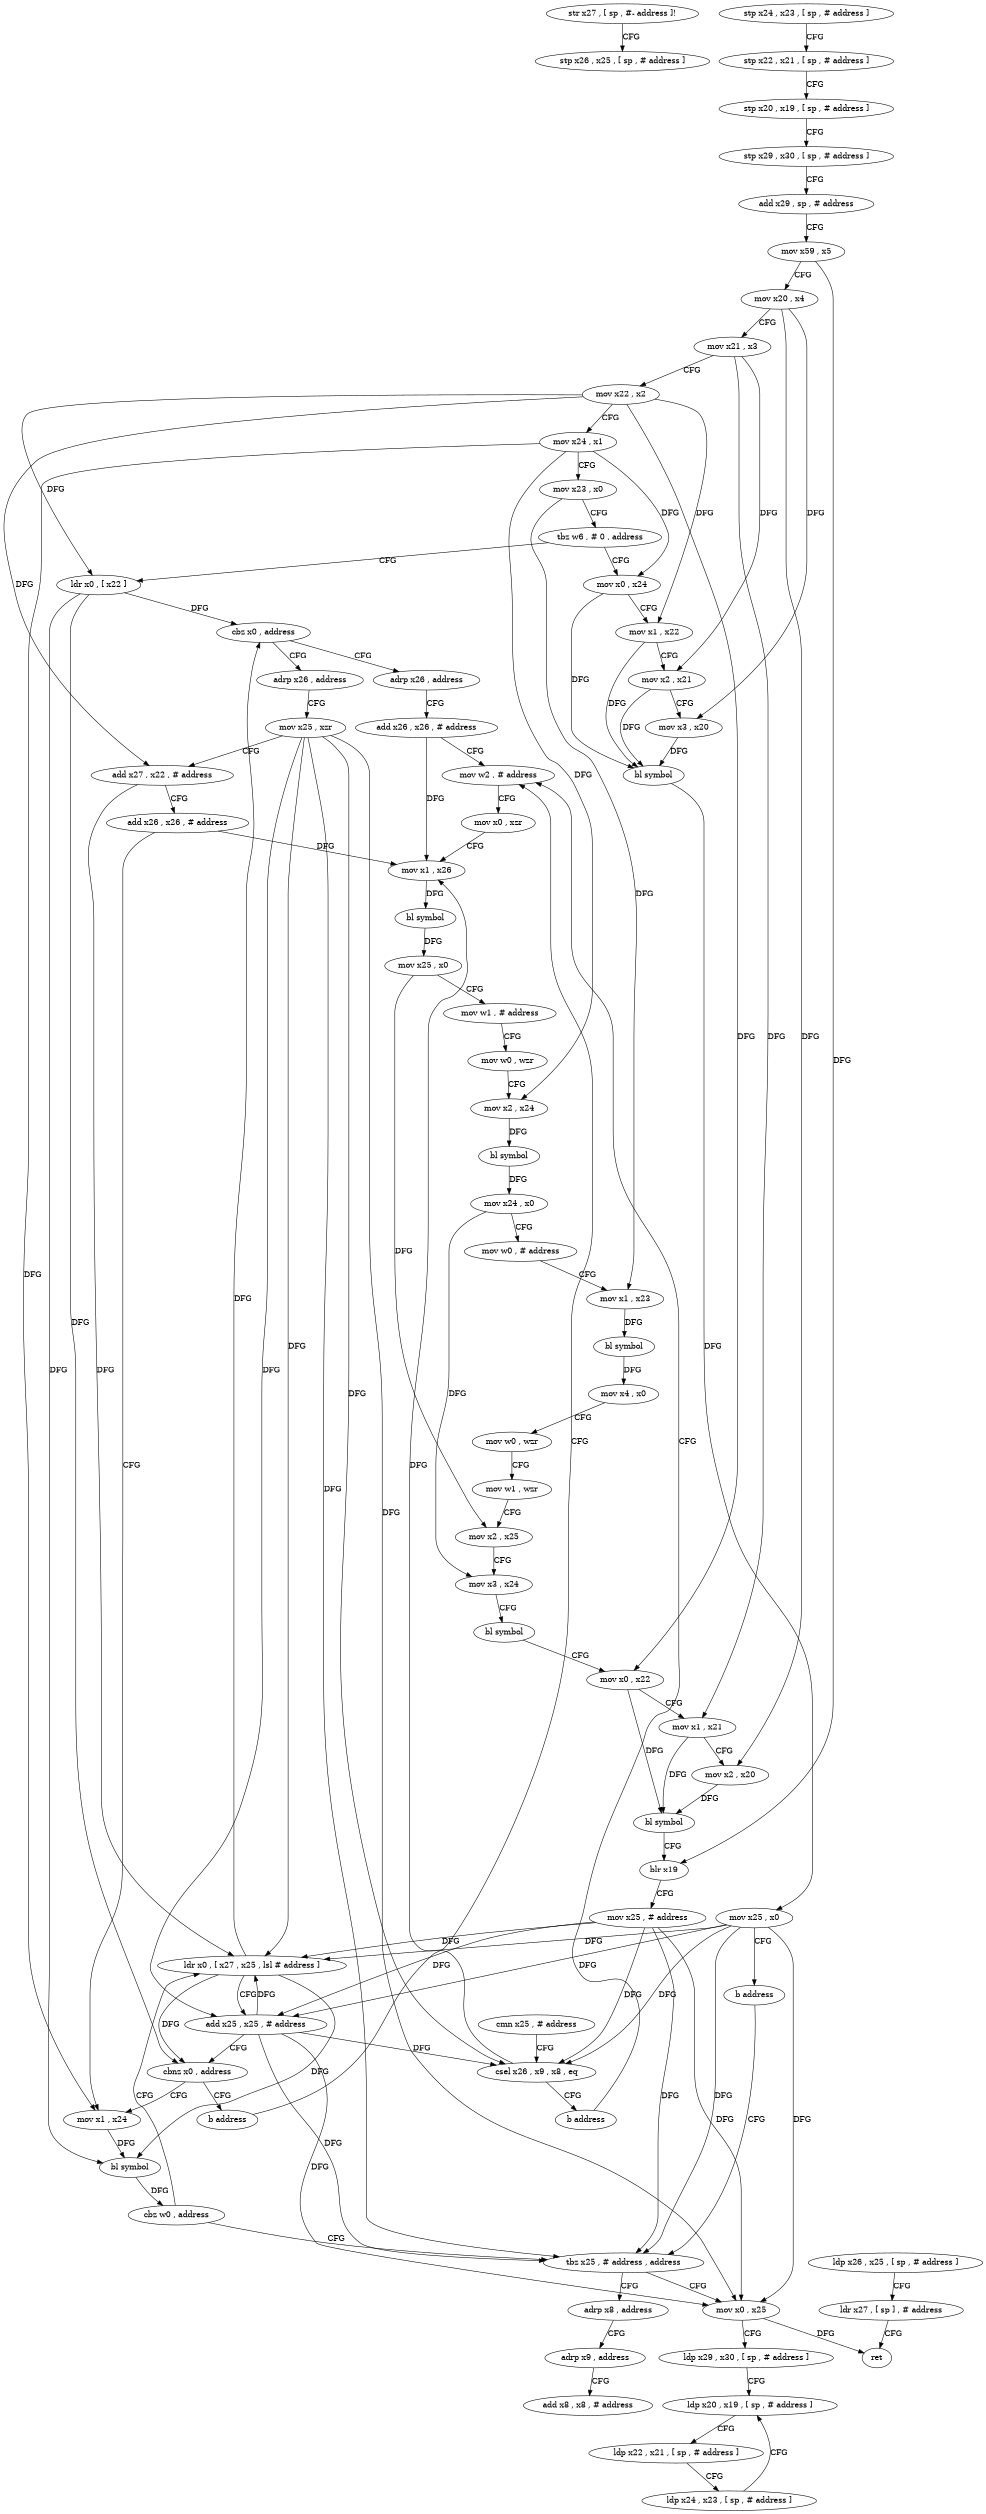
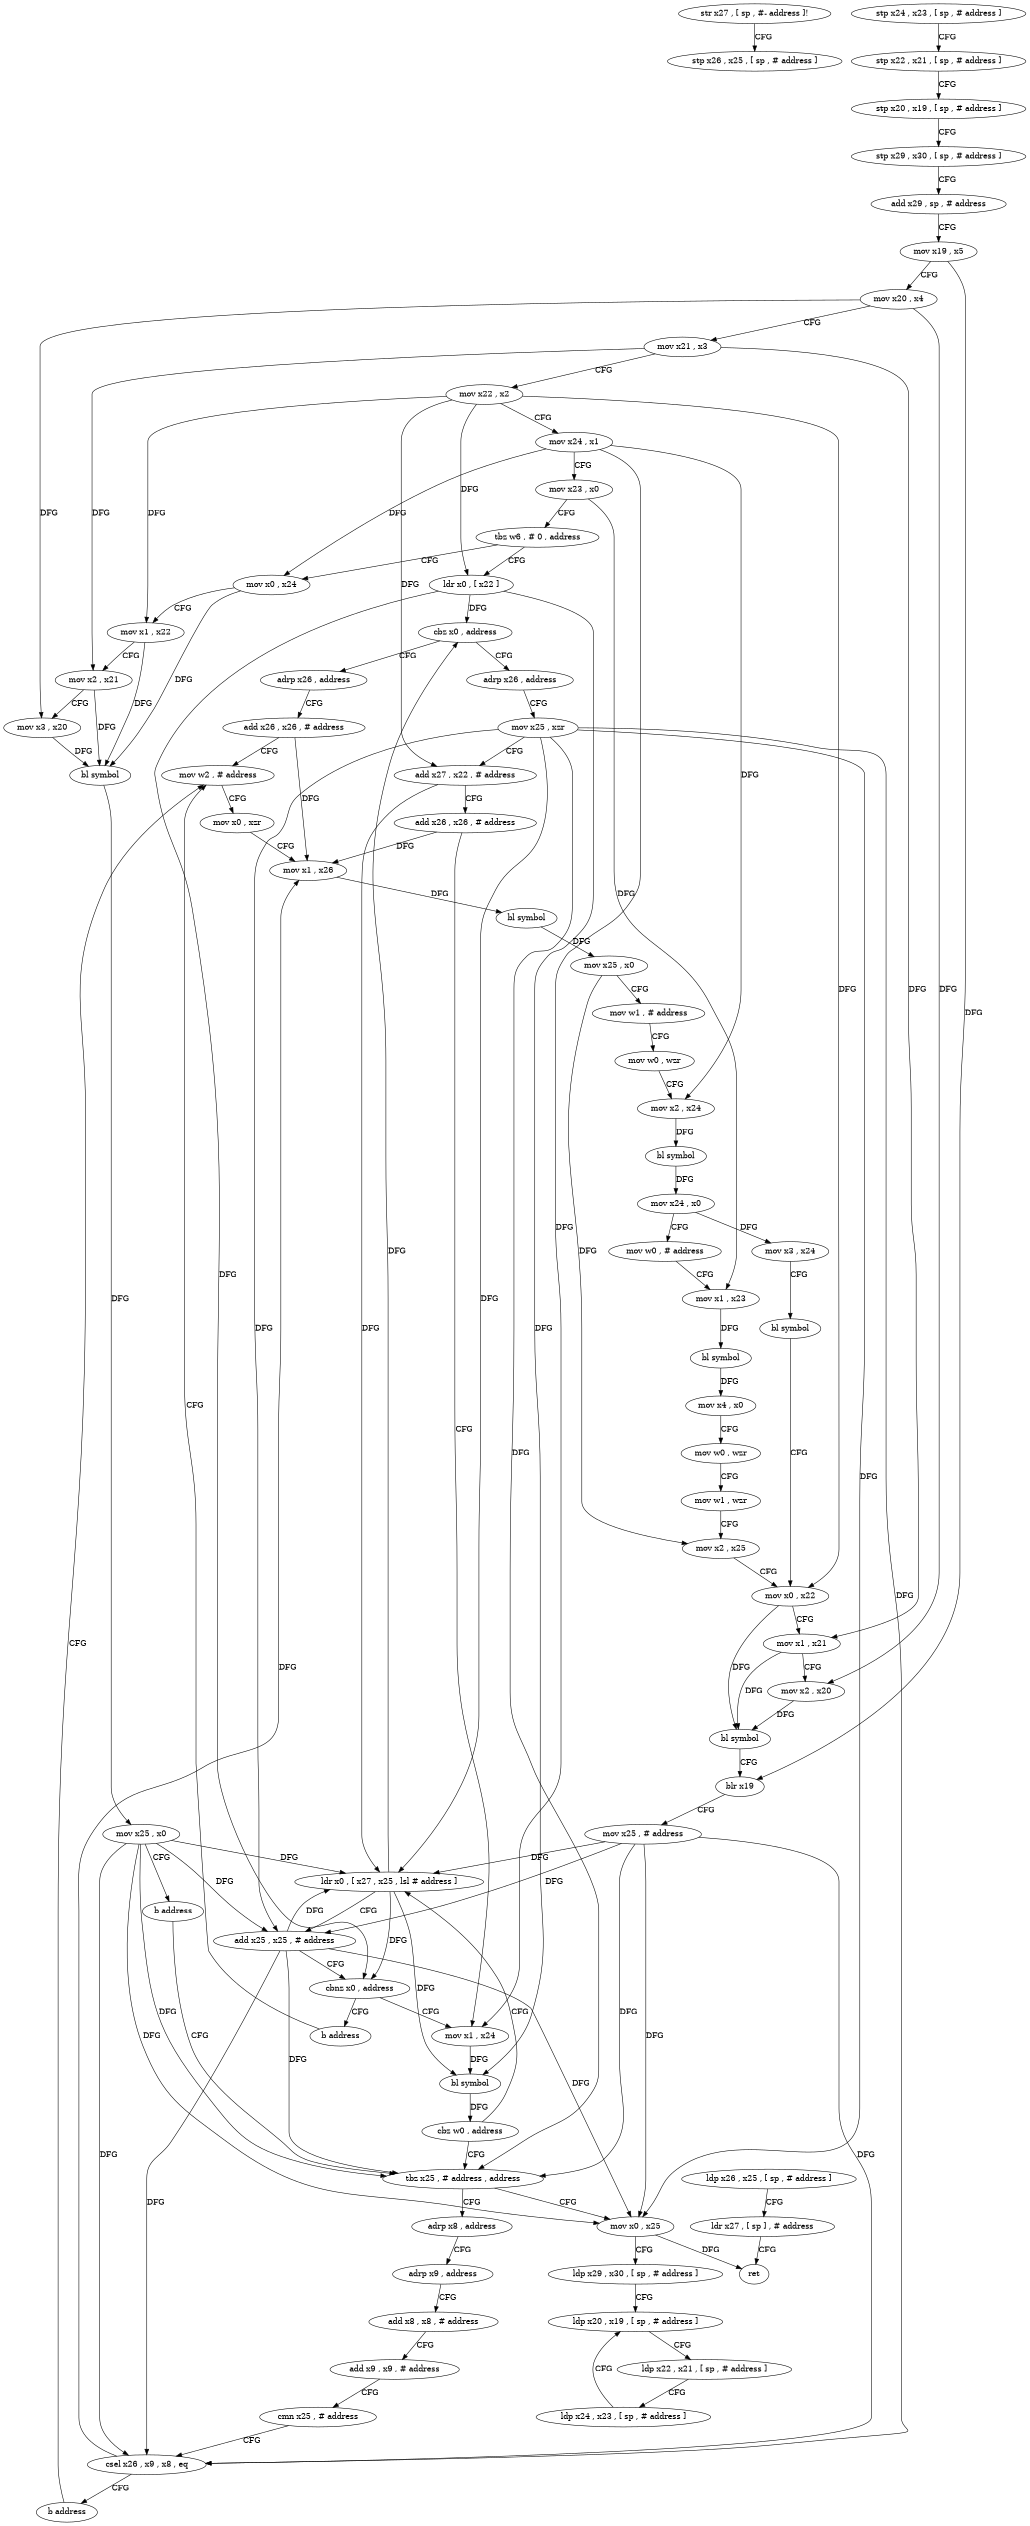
node "mov x59 , x5": label "mov x59 , x5" -> "mov x19 , x5"
edge "mov x2 , x25" -> "mov x3 , x24": now "mov x2 , x25" -> "mov x0 , x22"
node "add x9 , x9 , # address": added
